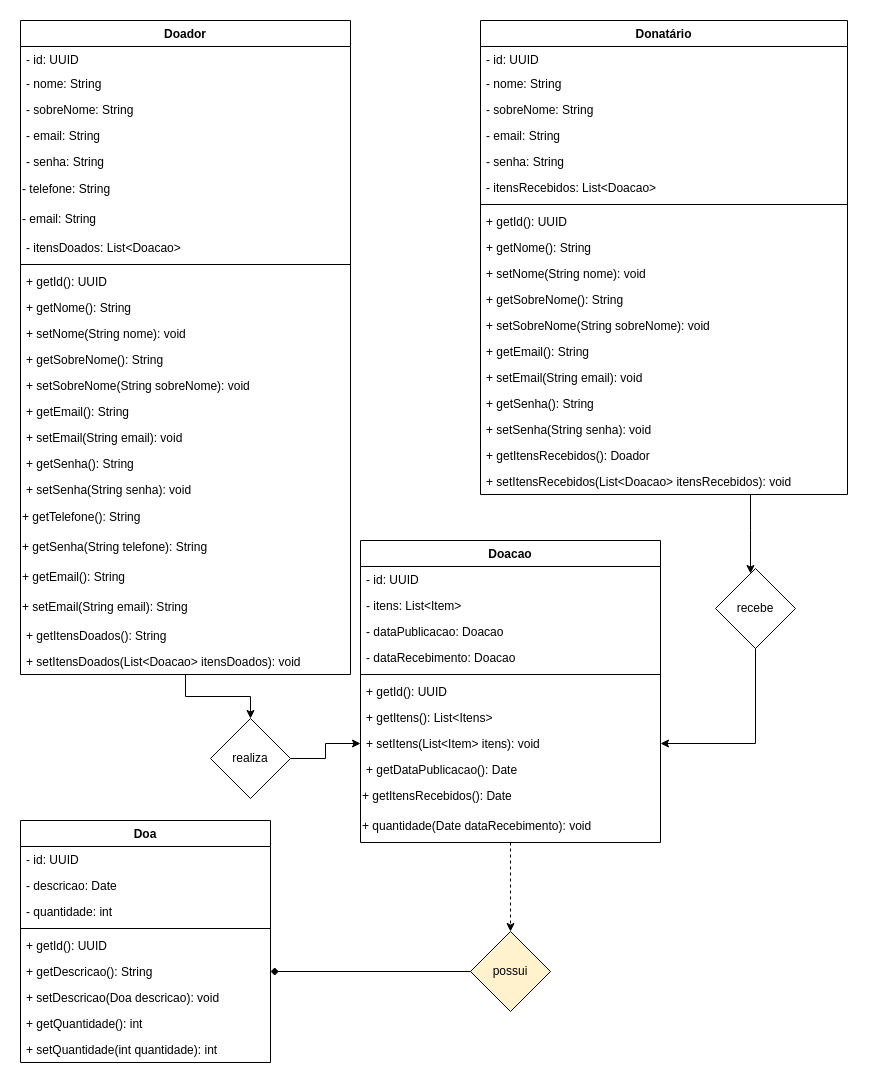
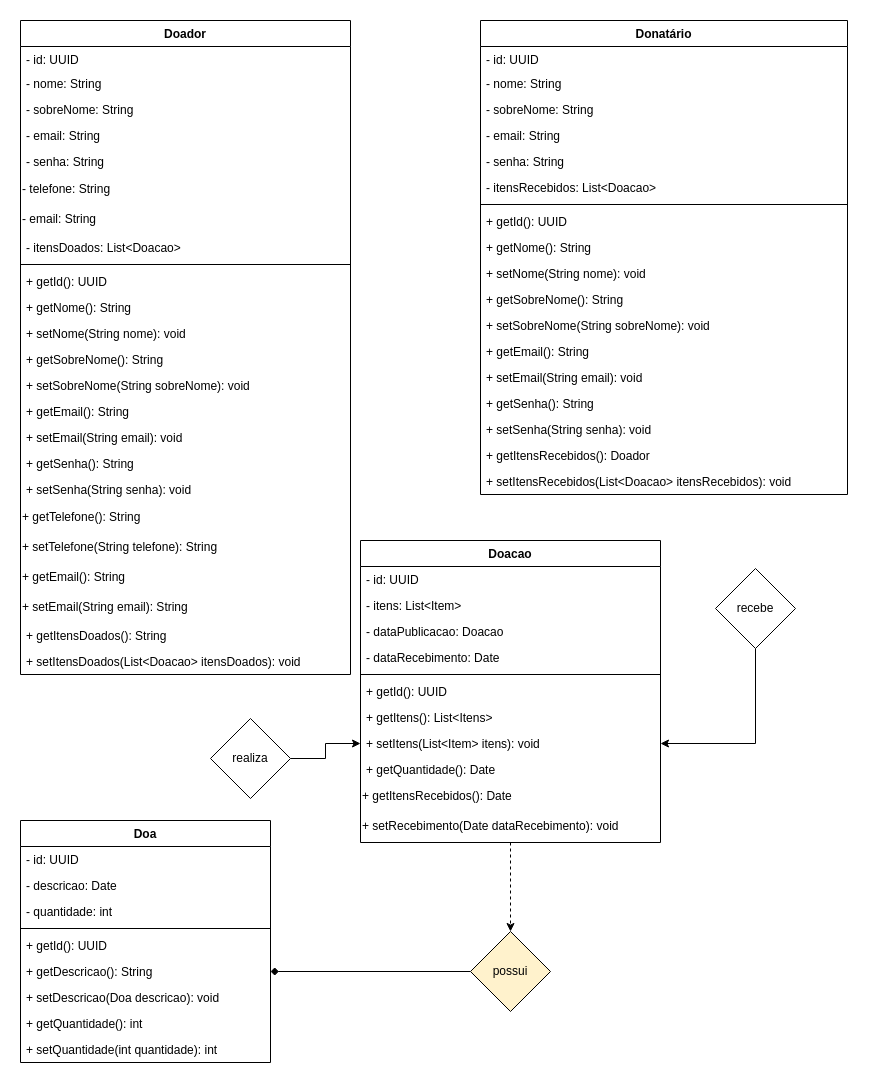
edge "Donatário" -> "recebe": removed
node "+ getSenha(String telefone): String": label "+ getSenha(String telefone): String" -> "+ setTelefone(String telefone): String"
node "- dataRecebimento: Doacao": label "- dataRecebimento: Doacao" -> "- dataRecebimento: Date"
edge "Doador" -> "realiza": removed
node "+ getDataPublicacao(): Date": label "+ getDataPublicacao(): Date" -> "+ getQuantidade(): Date"
node "+ quantidade(Date dataRecebimento): void": label "+ quantidade(Date dataRecebimento): void" -> "+ setRecebimento(Date dataRecebimento): void"
